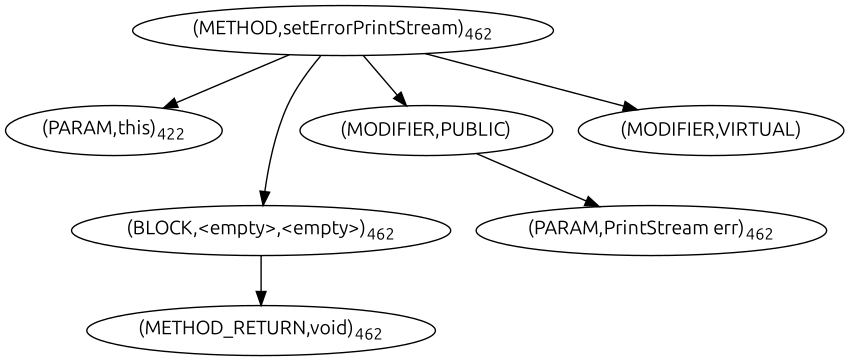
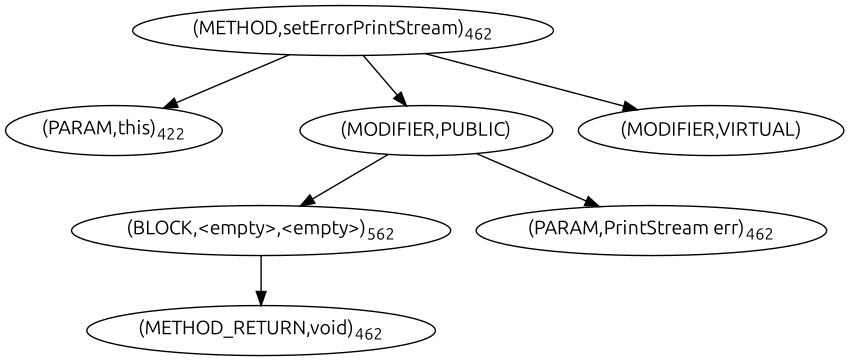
edge "(METHOD,setErrorPrintStream)" -> "(BLOCK,<empty>,<empty>)": now "(MODIFIER,PUBLIC)" -> "(BLOCK,<empty>,<empty>)"
node "(BLOCK,<empty>,<empty>)": text "462" -> "562"
